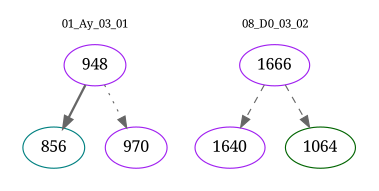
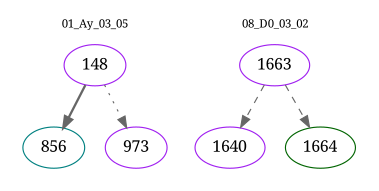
cluster "01_Ay_03_01": label "01_Ay_03_01" -> "01_Ay_03_05"
node "948": label "948" -> "148"
node "1666": label "1666" -> "1663"
node "970": label "970" -> "973"
node "1064": label "1064" -> "1664"
